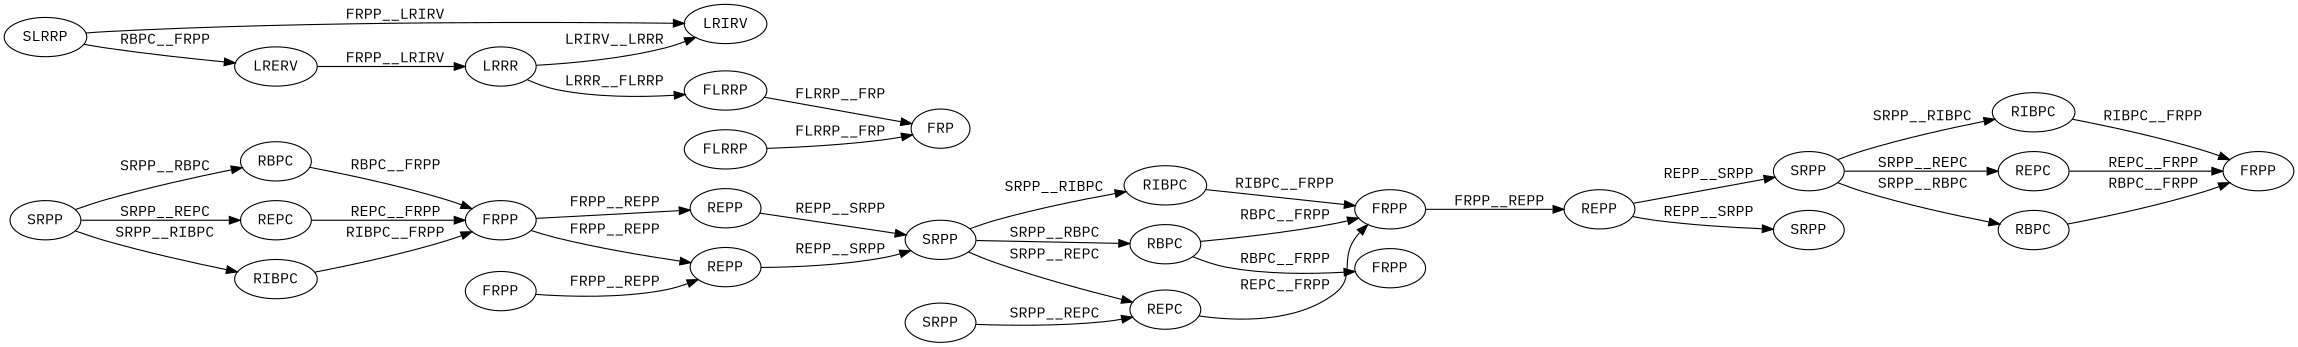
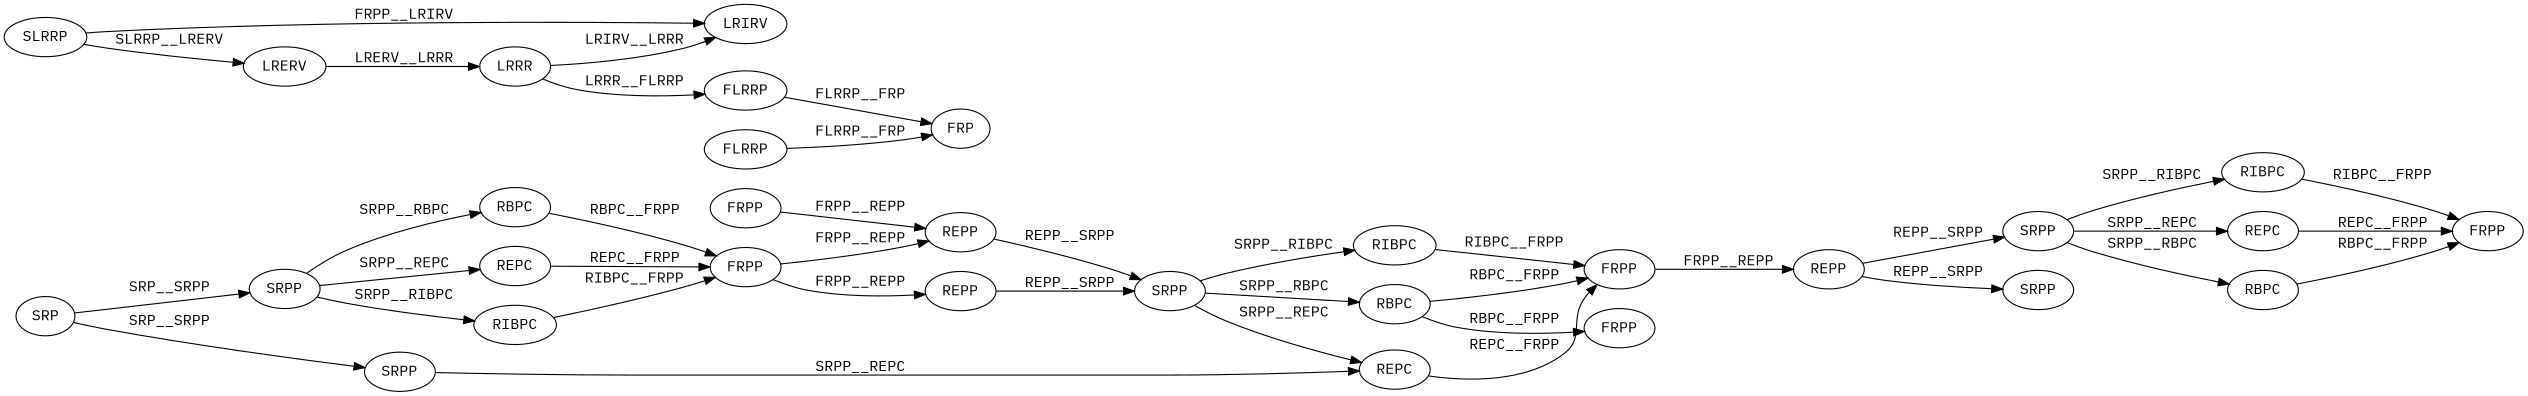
edge "SLRRP" -> "LRERV": label " RBPC__FRPP" -> " SLRRP__LRERV"
edge "LRERV" -> "LRRR": label " FRPP__LRIRV" -> " LRERV__LRRR"
node "SRP": added
